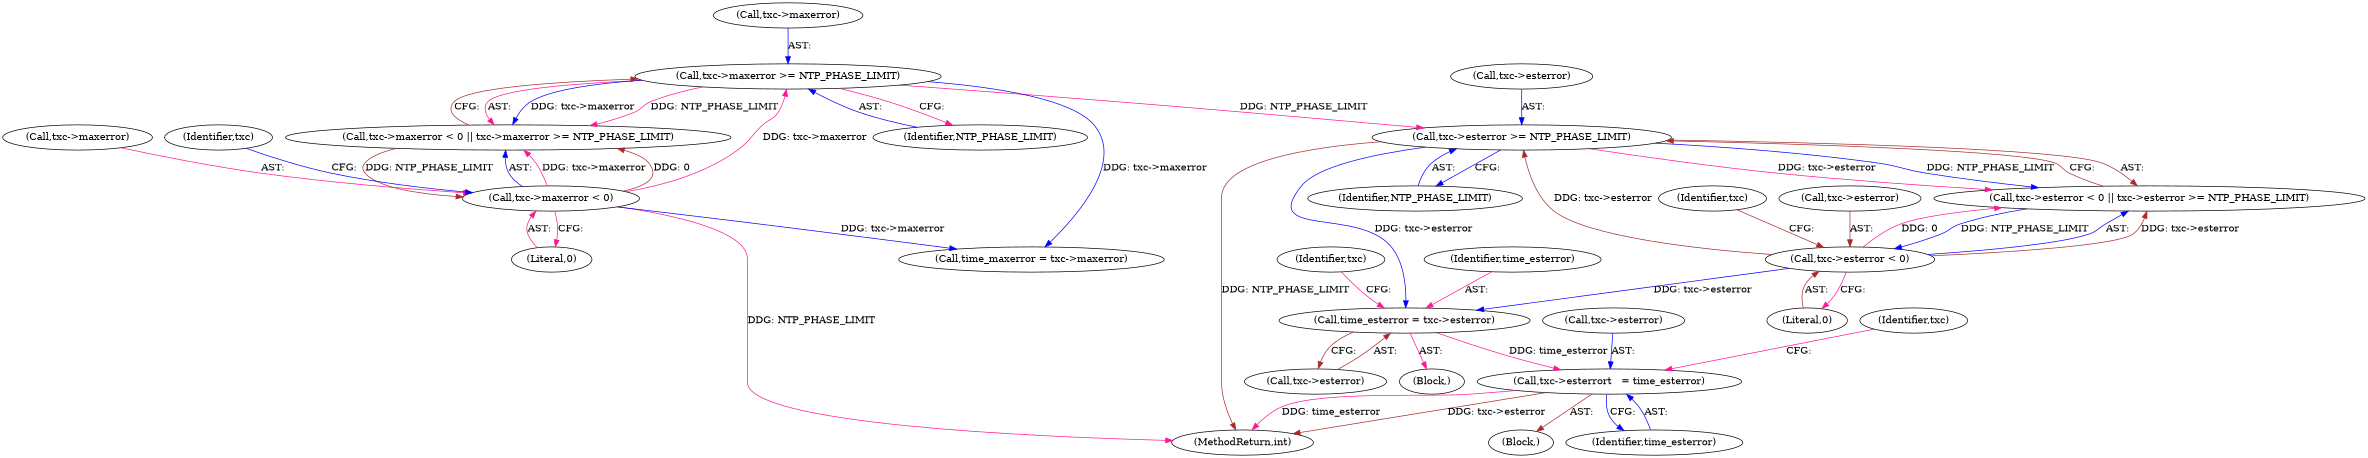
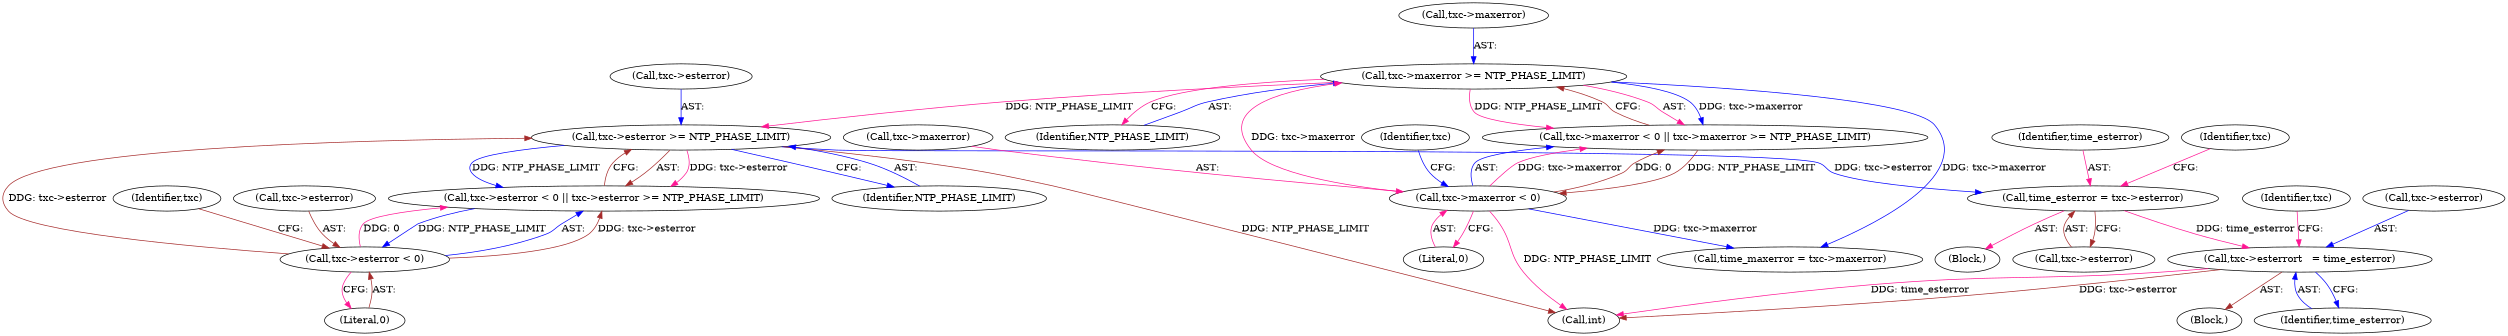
edge "(Call,txc->esterror < 0)" -> "(Call,time_esterror = txc->esterror)": removed, label "DDG: txc->esterror"
node "(MethodReturn,int)": label "(MethodReturn,int)" -> "(Call,int)"
